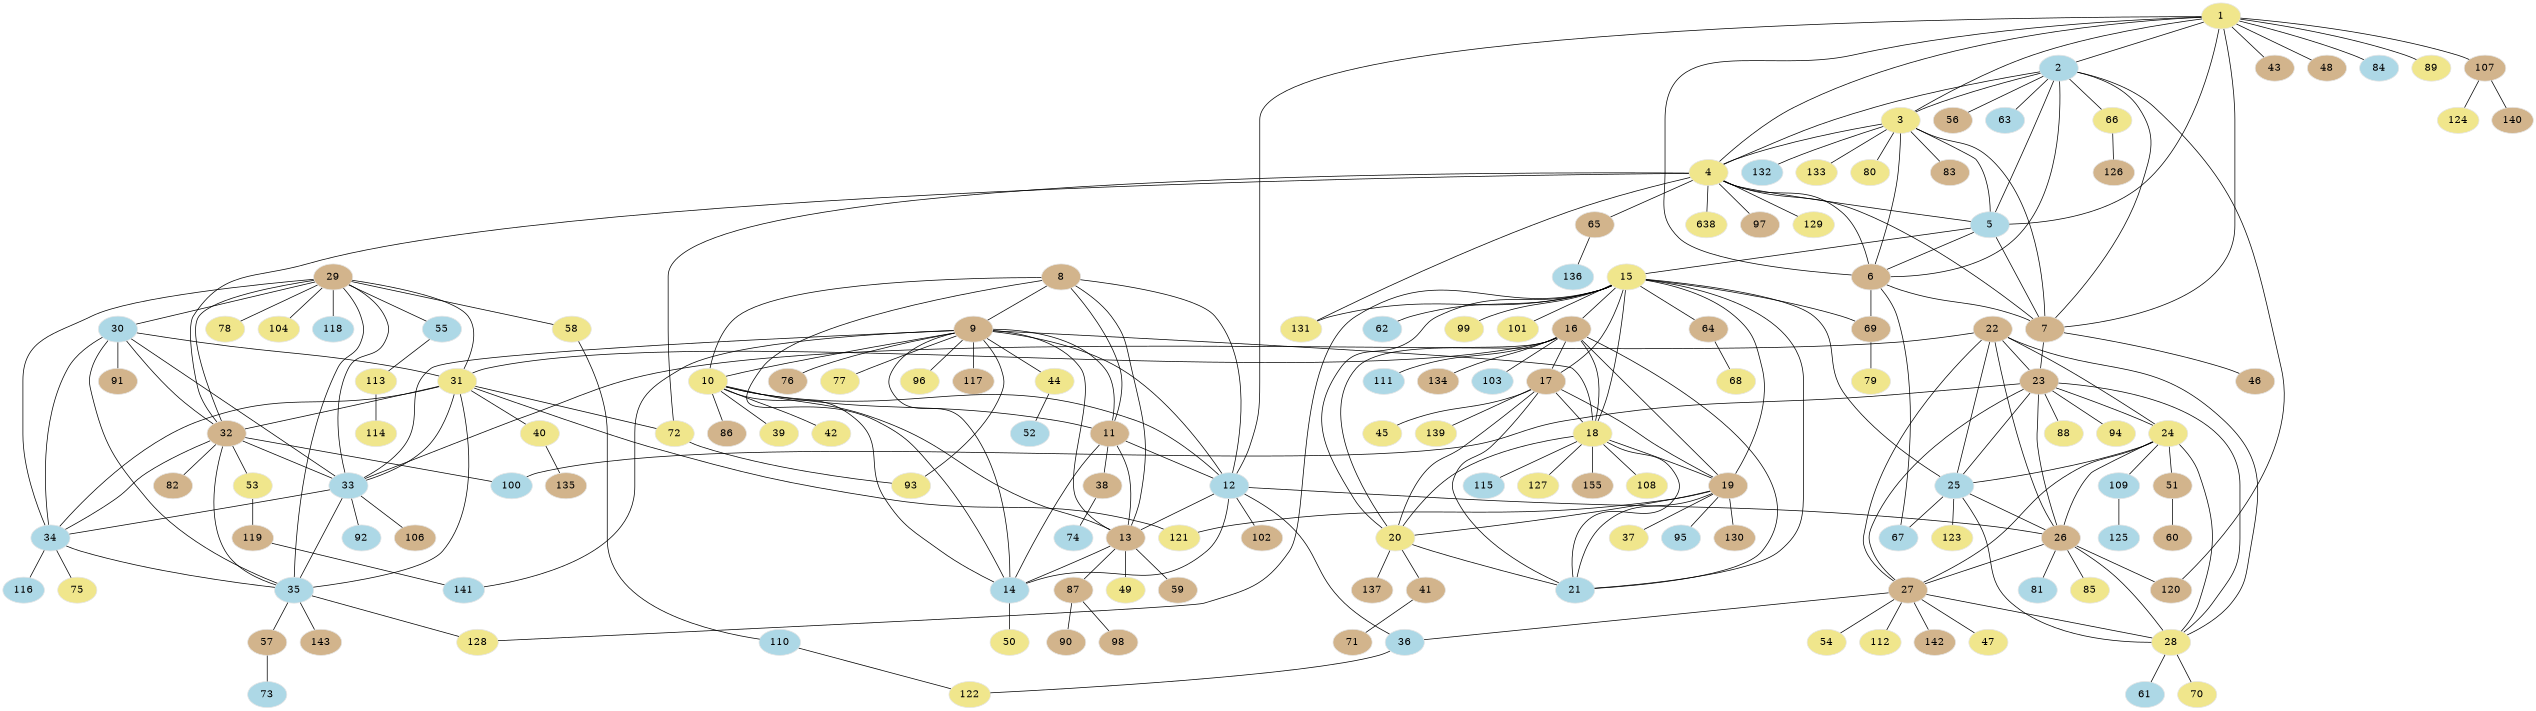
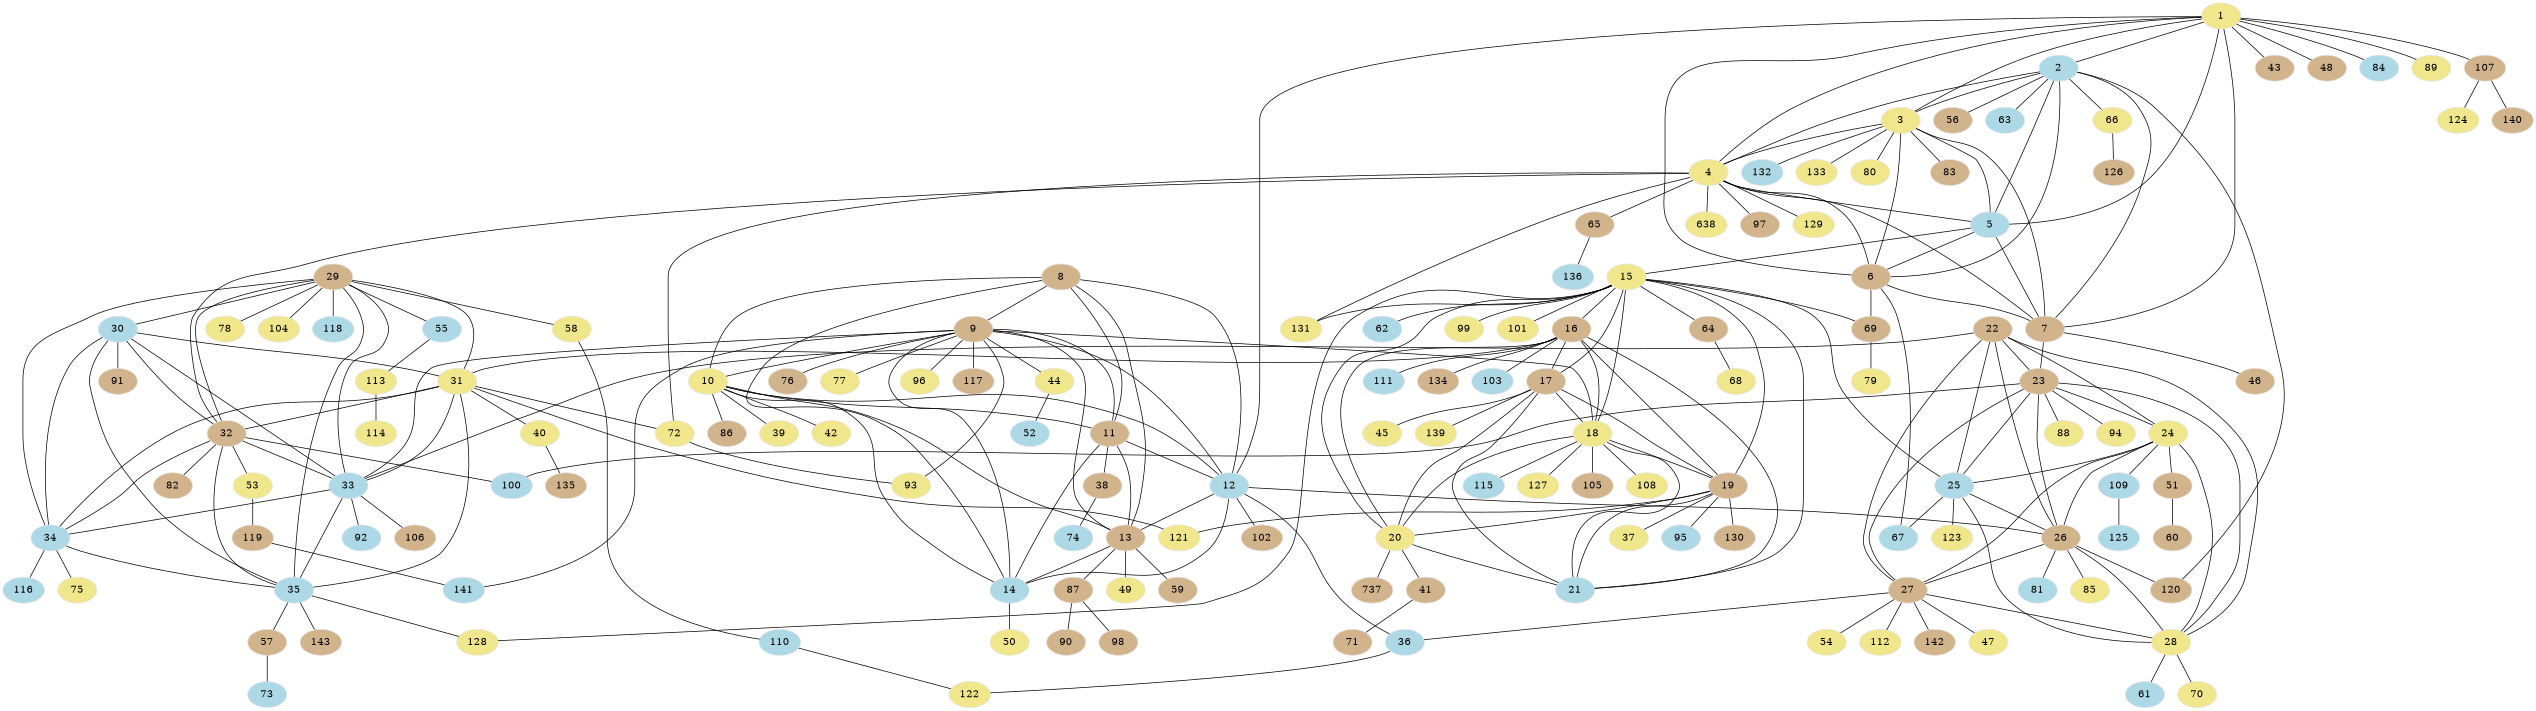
node "155": label "155" -> "105"
node "137": label "137" -> "737"
